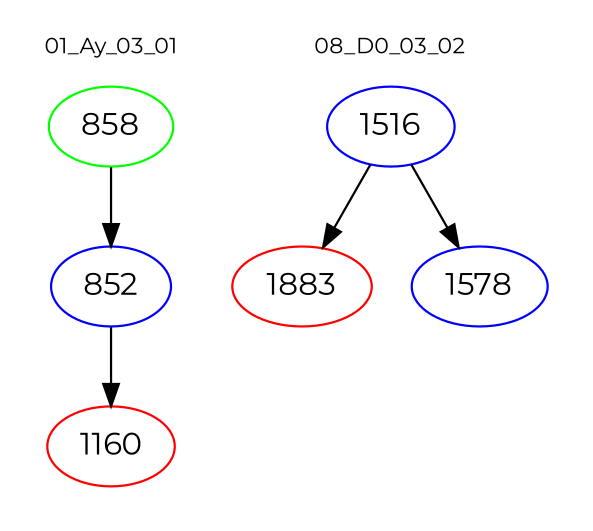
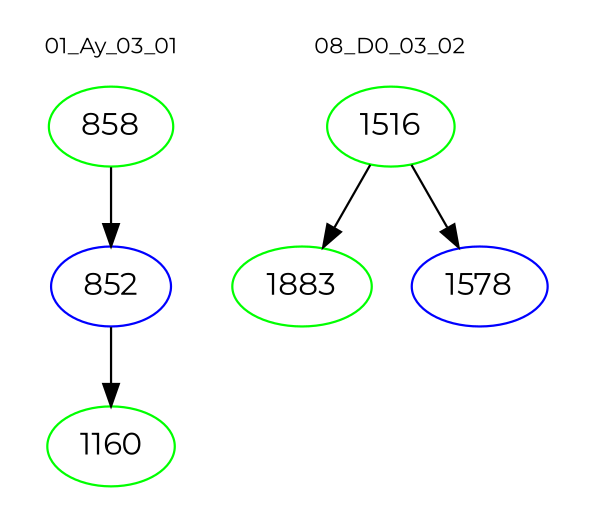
node "1516": color blue -> green
node "1883": color red -> green
node "1160": color red -> green
